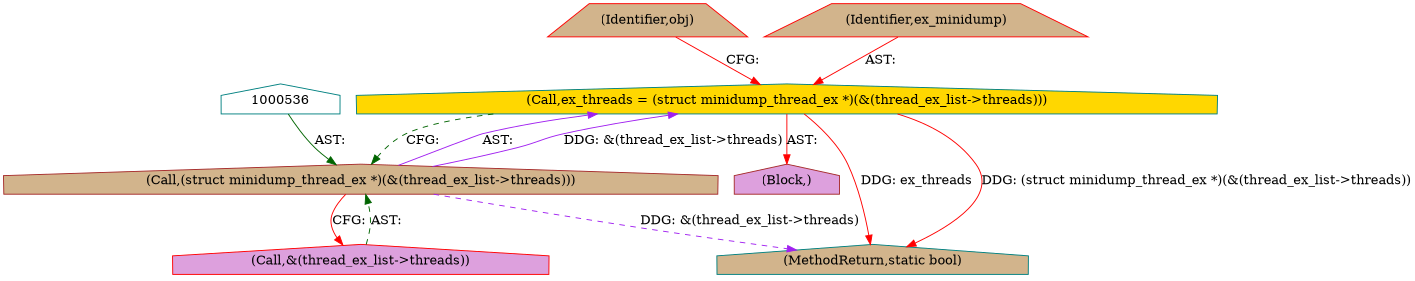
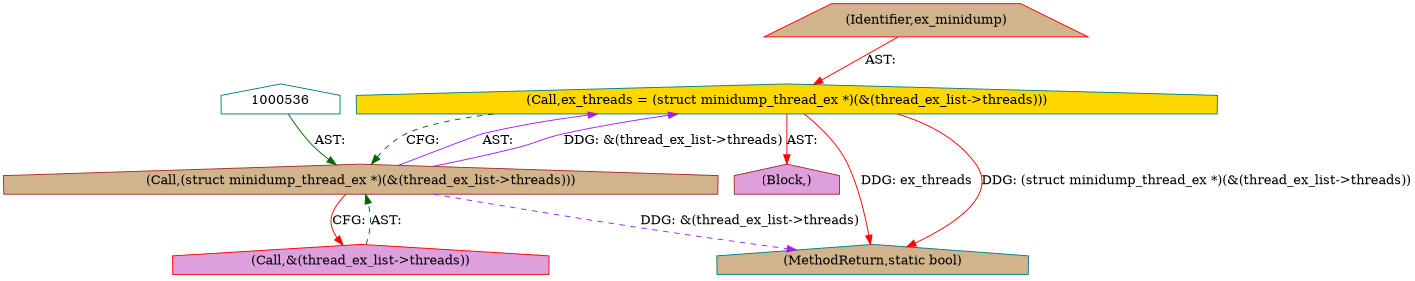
node "(Identifier,obj)": removed
